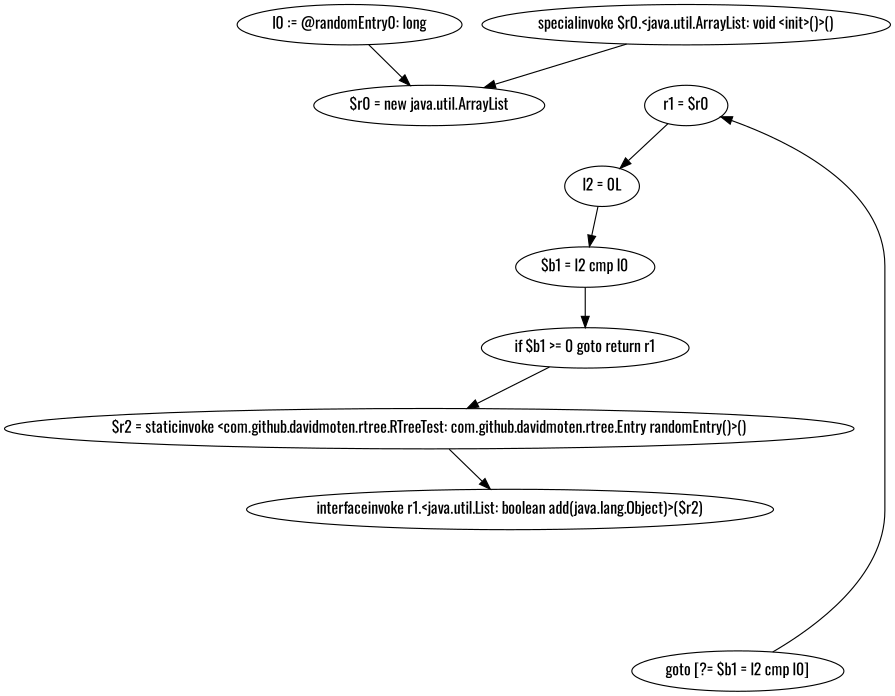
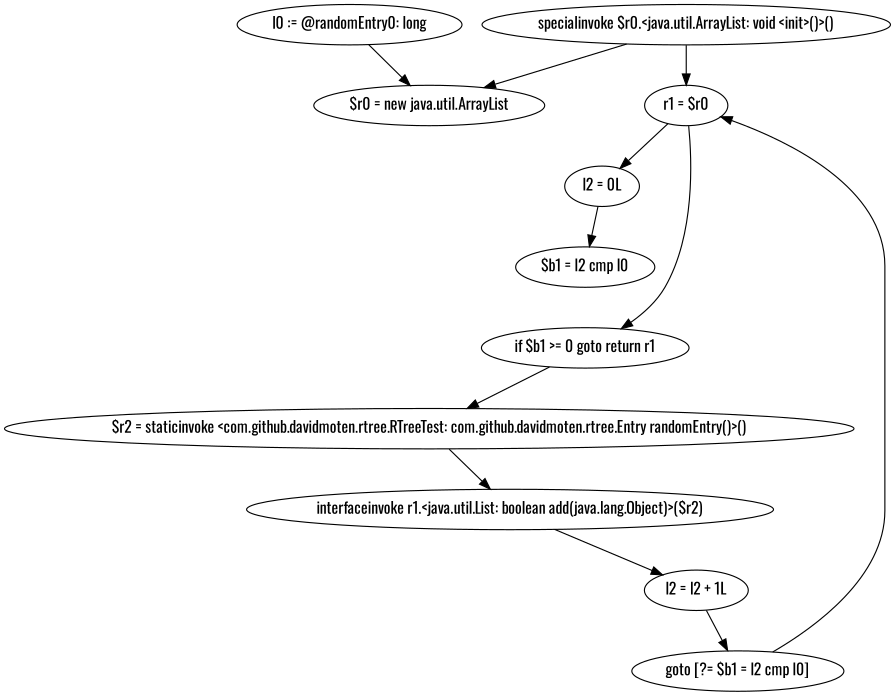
edge "specialinvoke $r0.<java.util.ArrayList: void <init>()>()" -> "r1 = $r0": added
edge "$b1 = l2 cmp l0" -> "if $b1 >= 0 goto return r1": now "r1 = $r0" -> "if $b1 >= 0 goto return r1"
node "l2 = l2 + 1L": added
